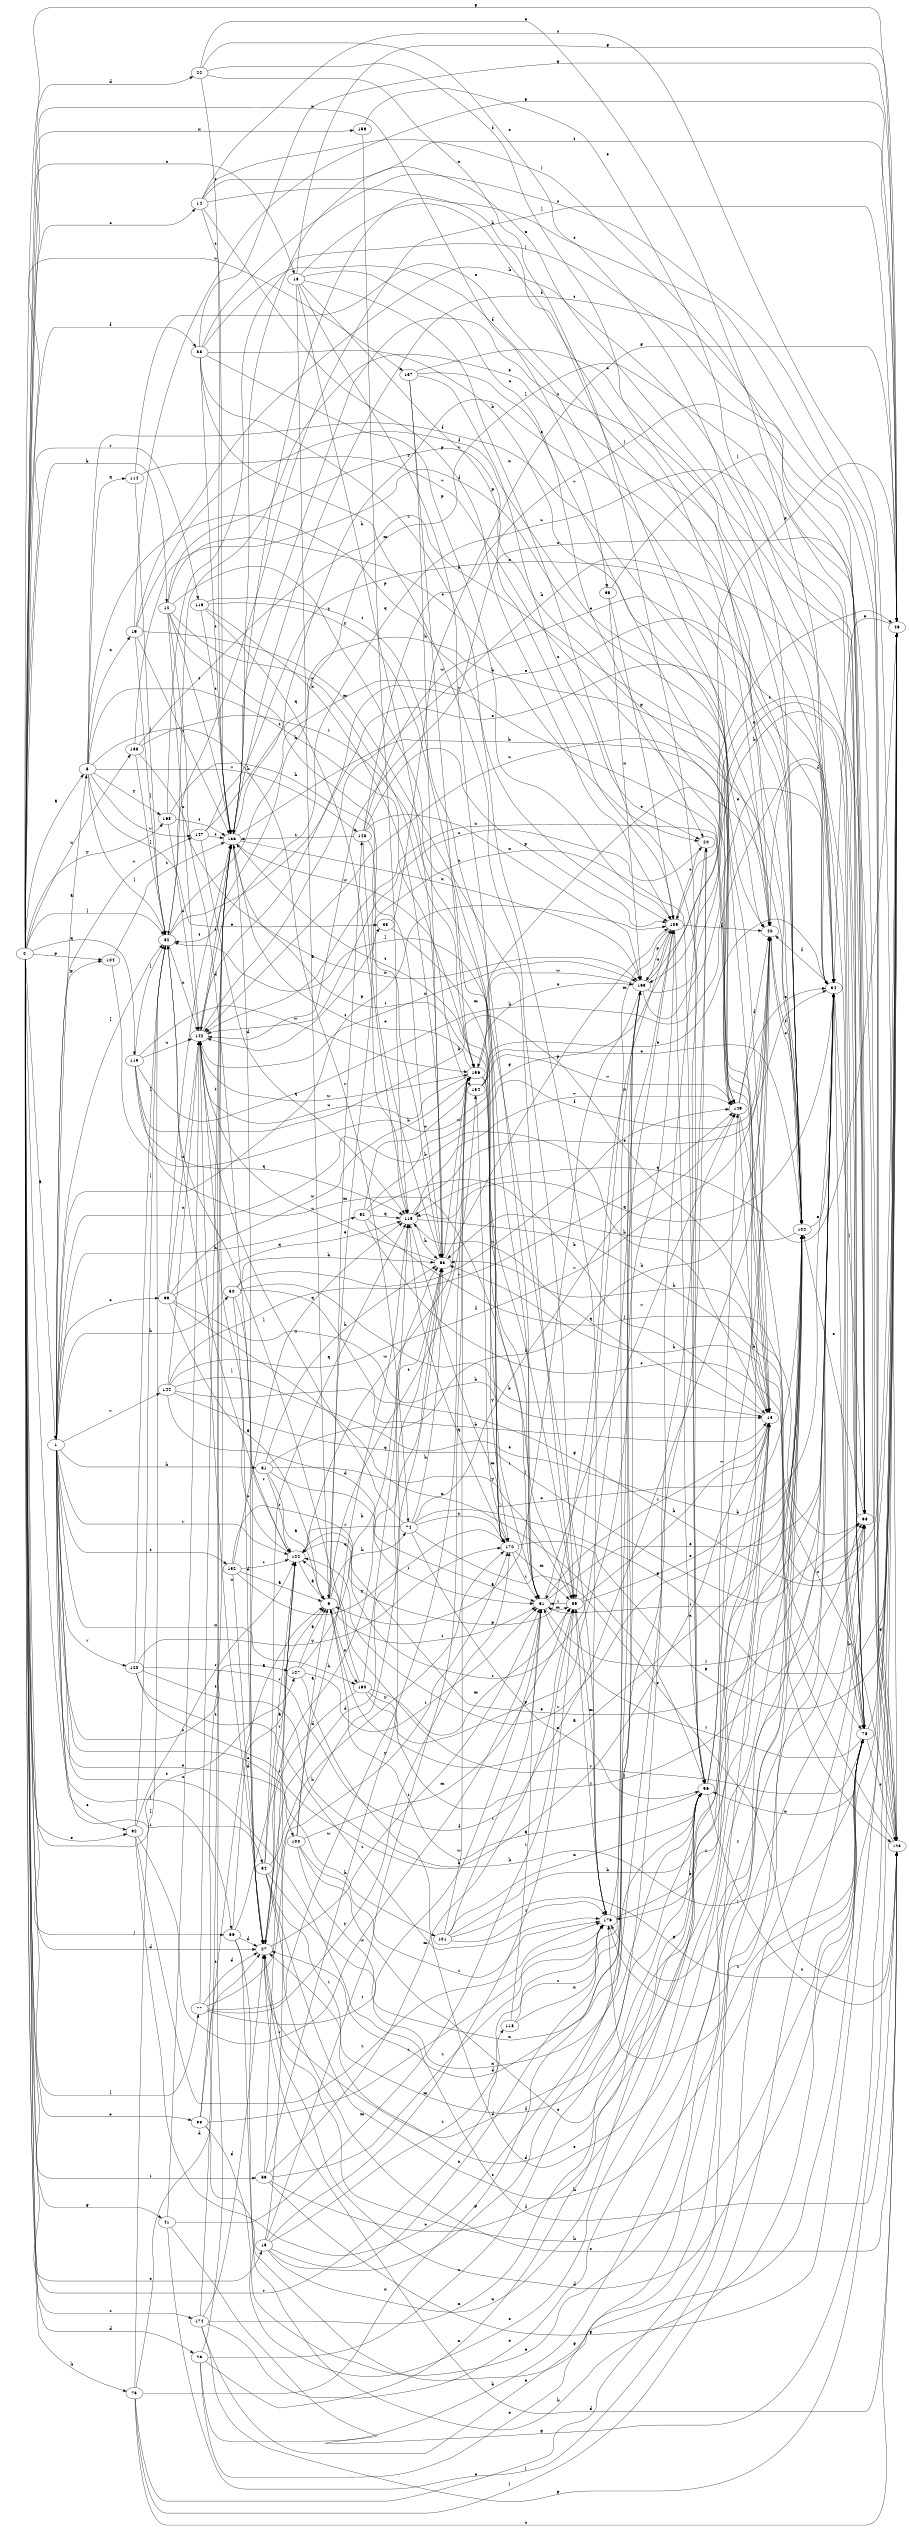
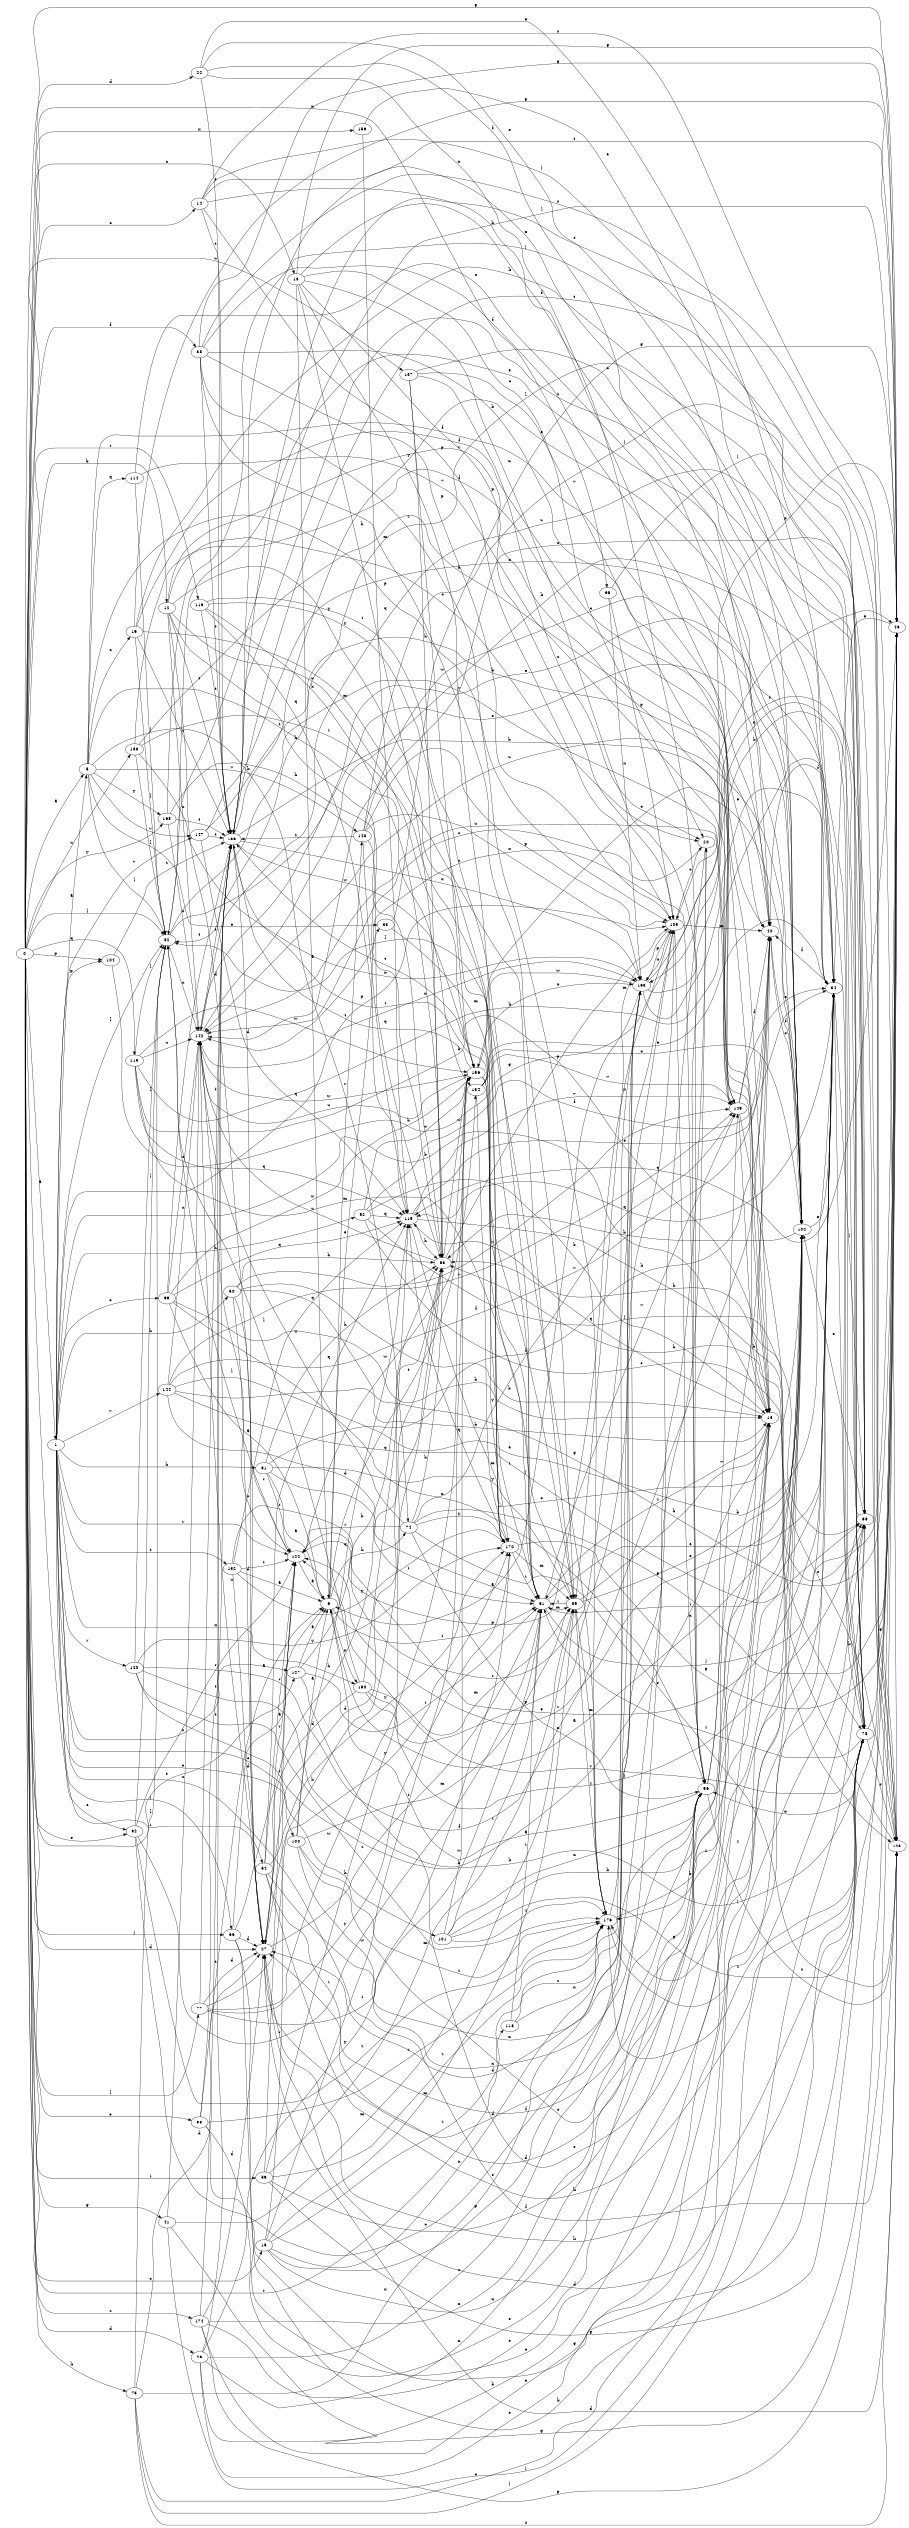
edge "109" -> "40": label "f" -> "m"
edge "148" -> "115": label "o" -> "q"
edge "26" -> "170": added, label "y"
edge "54" -> "128": removed, label "s"
